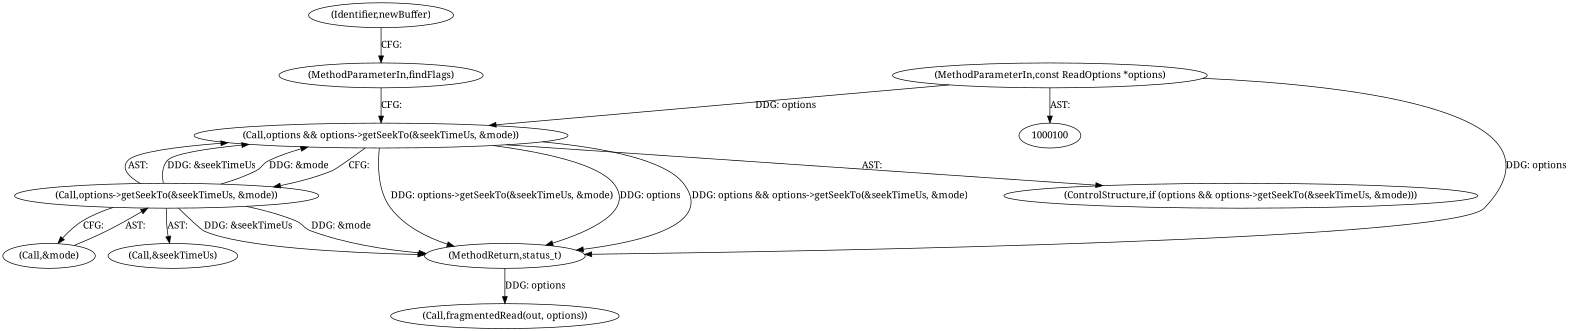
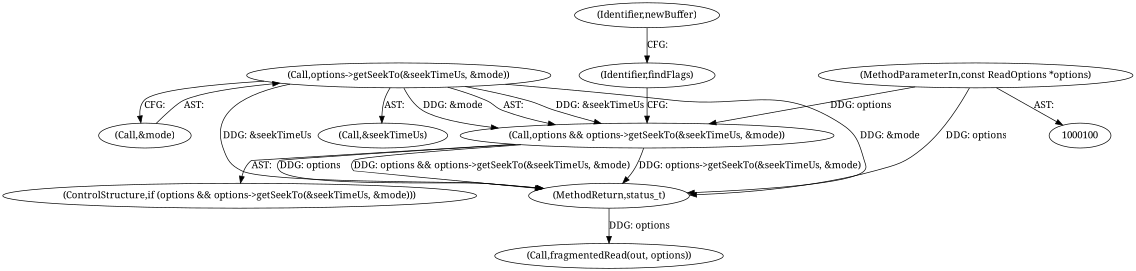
node "(MethodParameterIn,findFlags)": label "(MethodParameterIn,findFlags)" -> "(Identifier,findFlags)"
edge "(Call,options && options->getSeekTo(&seekTimeUs, &mode))" -> "(Call,options->getSeekTo(&seekTimeUs, &mode))": removed, label "CFG:"
